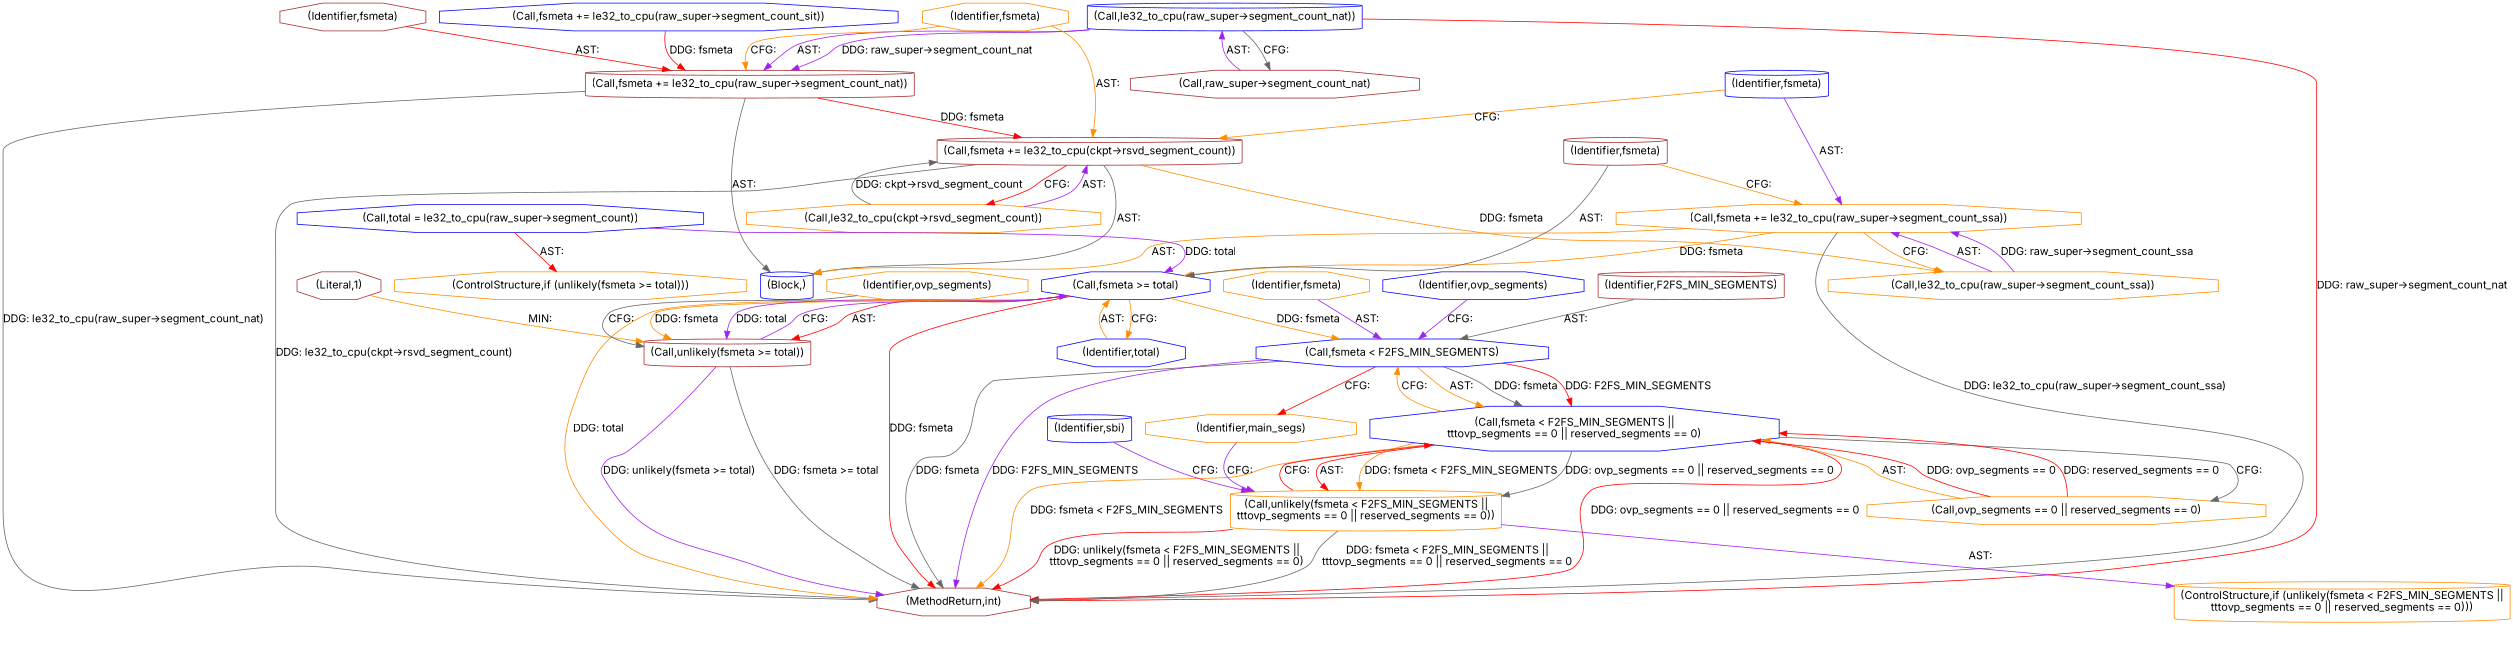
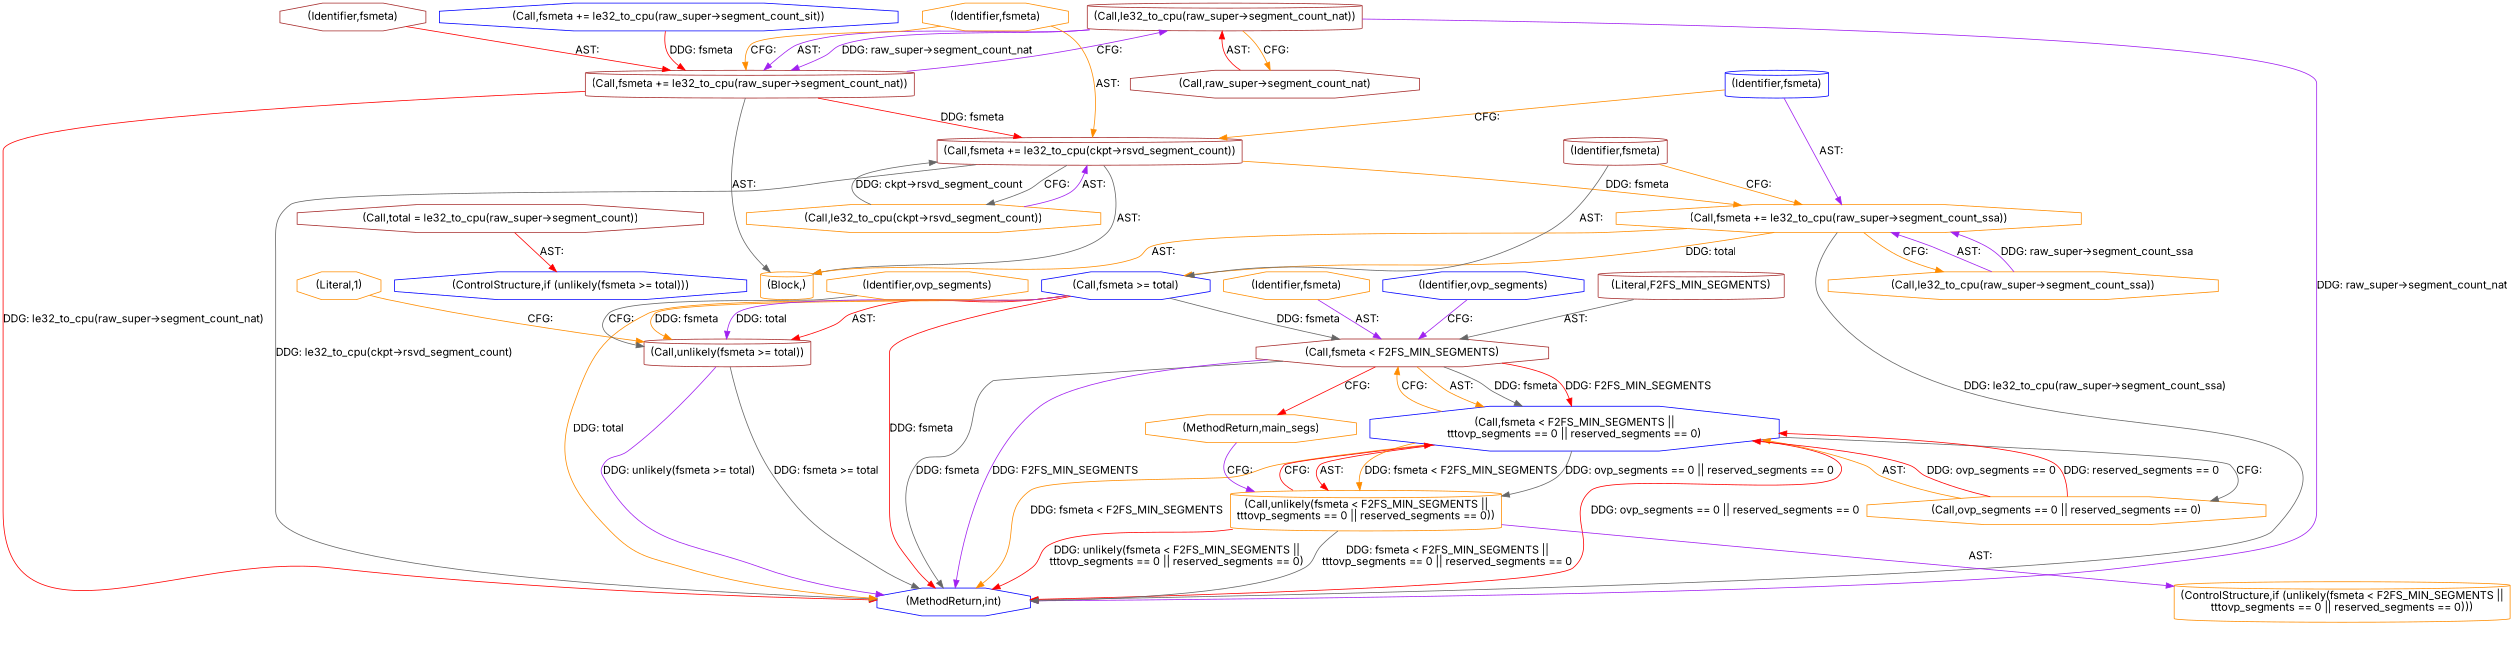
node "(Call,le32_to_cpu(raw_super->segment_count_nat))": color blue -> brown
edge "(Call,le32_to_cpu(raw_super->segment_count_nat))" -> "(Call,raw_super->segment_count_nat)": color gray40 -> darkorange
edge "(Call,fsmeta += le32_to_cpu(raw_super->segment_count_nat))" -> "(Call,le32_to_cpu(raw_super->segment_count_nat))": added, label "CFG:"
edge "(Call,raw_super->segment_count_nat)" -> "(Call,le32_to_cpu(raw_super->segment_count_nat))": color purple -> red
edge "(Call,fsmeta += le32_to_cpu(ckpt->rsvd_segment_count))" -> "(Call,le32_to_cpu(ckpt->rsvd_segment_count))": color red -> gray40
node "(Call,total = le32_to_cpu(raw_super->segment_count))": color blue -> brown
edge "(Call,total = le32_to_cpu(raw_super->segment_count))" -> "(Call,fsmeta >= total)": removed, label "DDG: total"
edge "(Call,fsmeta += le32_to_cpu(ckpt->rsvd_segment_count))" -> "(Call,le32_to_cpu(raw_super->segment_count_ssa))": now "(Call,fsmeta += le32_to_cpu(ckpt->rsvd_segment_count))" -> "(Call,fsmeta += le32_to_cpu(raw_super->segment_count_ssa))"
edge "(Call,fsmeta += le32_to_cpu(raw_super->segment_count_ssa))" -> "(Call,fsmeta >= total)": label "DDG: fsmeta" -> "DDG: total"
node "(Literal,1)": color brown -> darkorange
node "(ControlStructure,if (unlikely(fsmeta >= total)))": color darkorange -> blue
node "(Block,)": color blue -> darkorange
node "(Identifier,F2FS_MIN_SEGMENTS)": label "(Identifier,F2FS_MIN_SEGMENTS)" -> "(Literal,F2FS_MIN_SEGMENTS)"
edge "(Call,unlikely(fsmeta >= total))" -> "(Call,fsmeta >= total)": removed, label "CFG:"
edge "(Literal,1)" -> "(Call,unlikely(fsmeta >= total))": label "MIN: " -> "CFG: "
edge "(Call,fsmeta >= total)" -> "(Call,fsmeta < F2FS_MIN_SEGMENTS)": color darkorange -> gray40
node "(Identifier,total)": removed
node "(Call,fsmeta < F2FS_MIN_SEGMENTS)": color blue -> brown
node "(Identifier,sbi)": removed
node "(Identifier,main_segs)": label "(Identifier,main_segs)" -> "(MethodReturn,main_segs)"
edge "(Call,le32_to_cpu(raw_super->segment_count_nat))" -> "(MethodReturn,int)": color red -> purple
edge "(Call,fsmeta += le32_to_cpu(raw_super->segment_count_nat))" -> "(MethodReturn,int)": color gray40 -> red
node "(MethodReturn,int)": color brown -> blue
